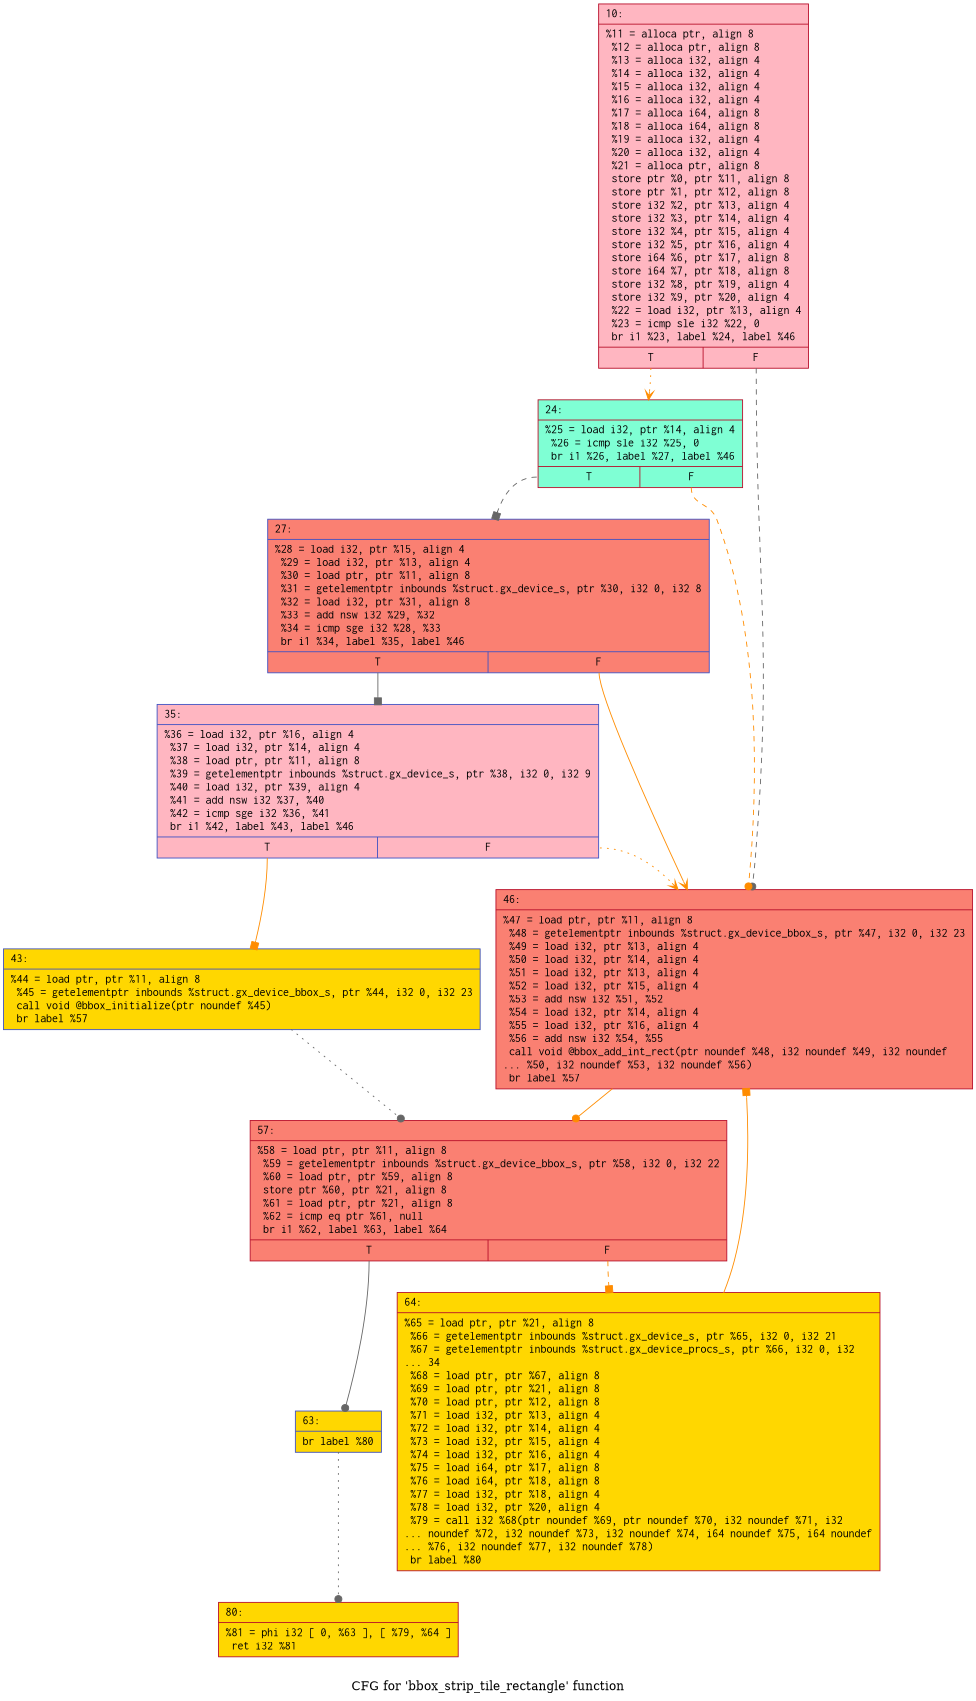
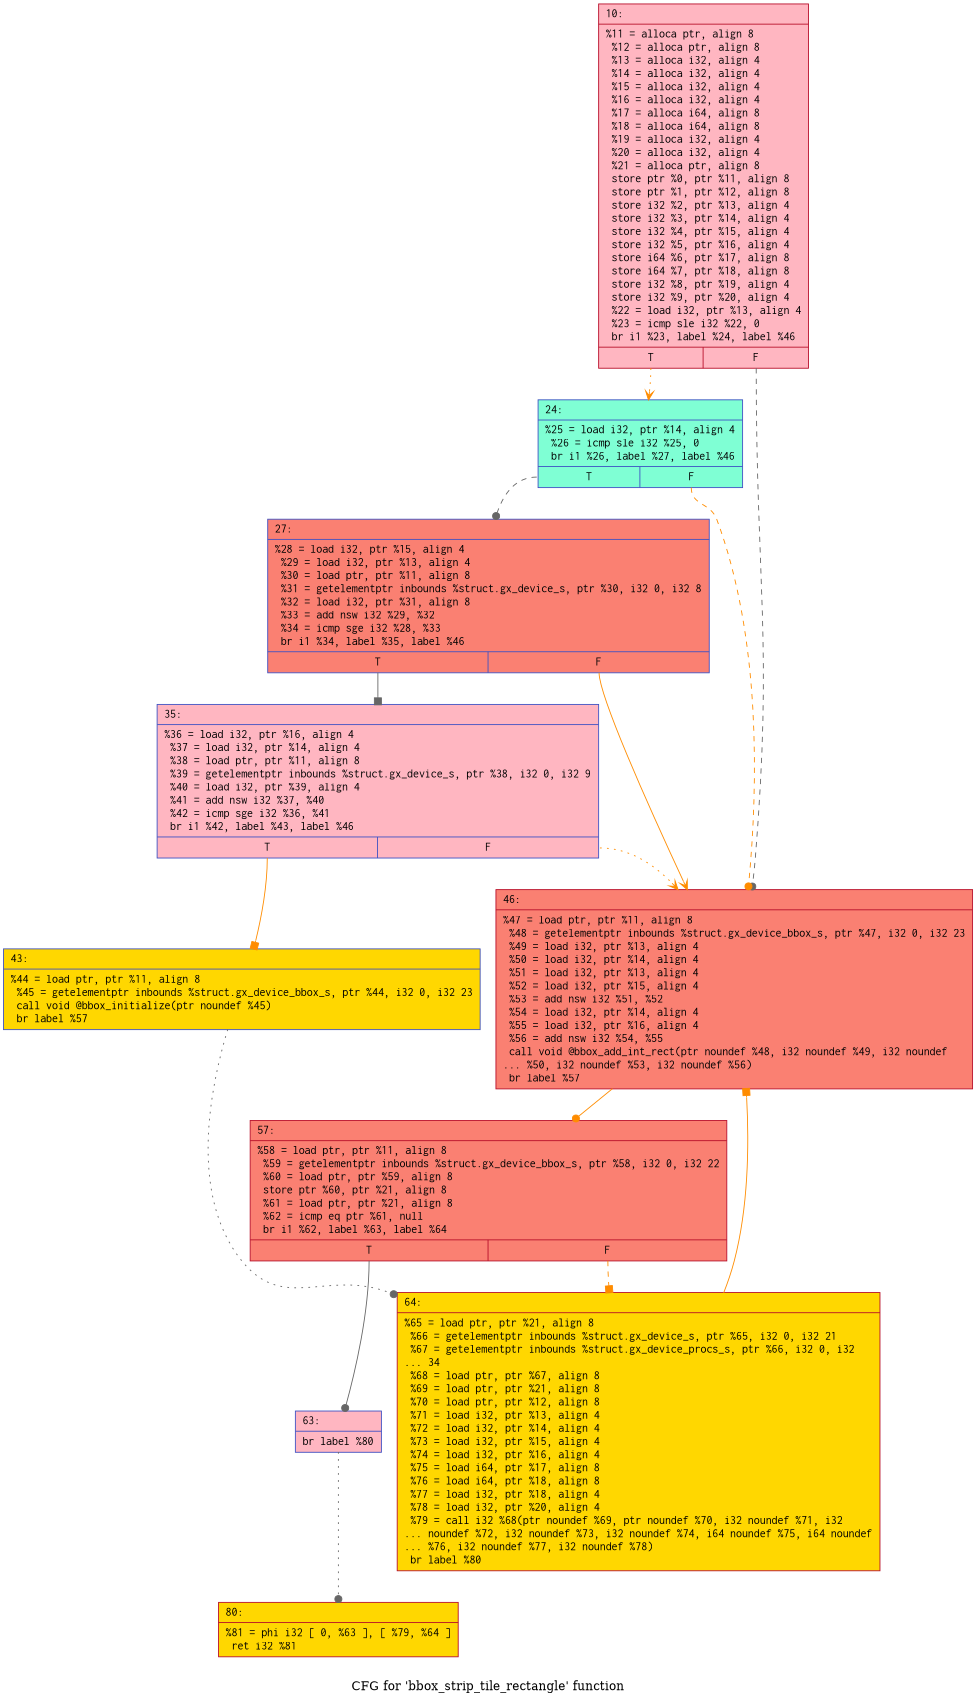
node "24:": color #b70d28ff -> #3d50c3ff
edge "24:" -> "27:": arrowhead box -> dot
edge "43:" -> "57:": now "43:" -> "64:"
node "63:": fillcolor gold -> lightpink
